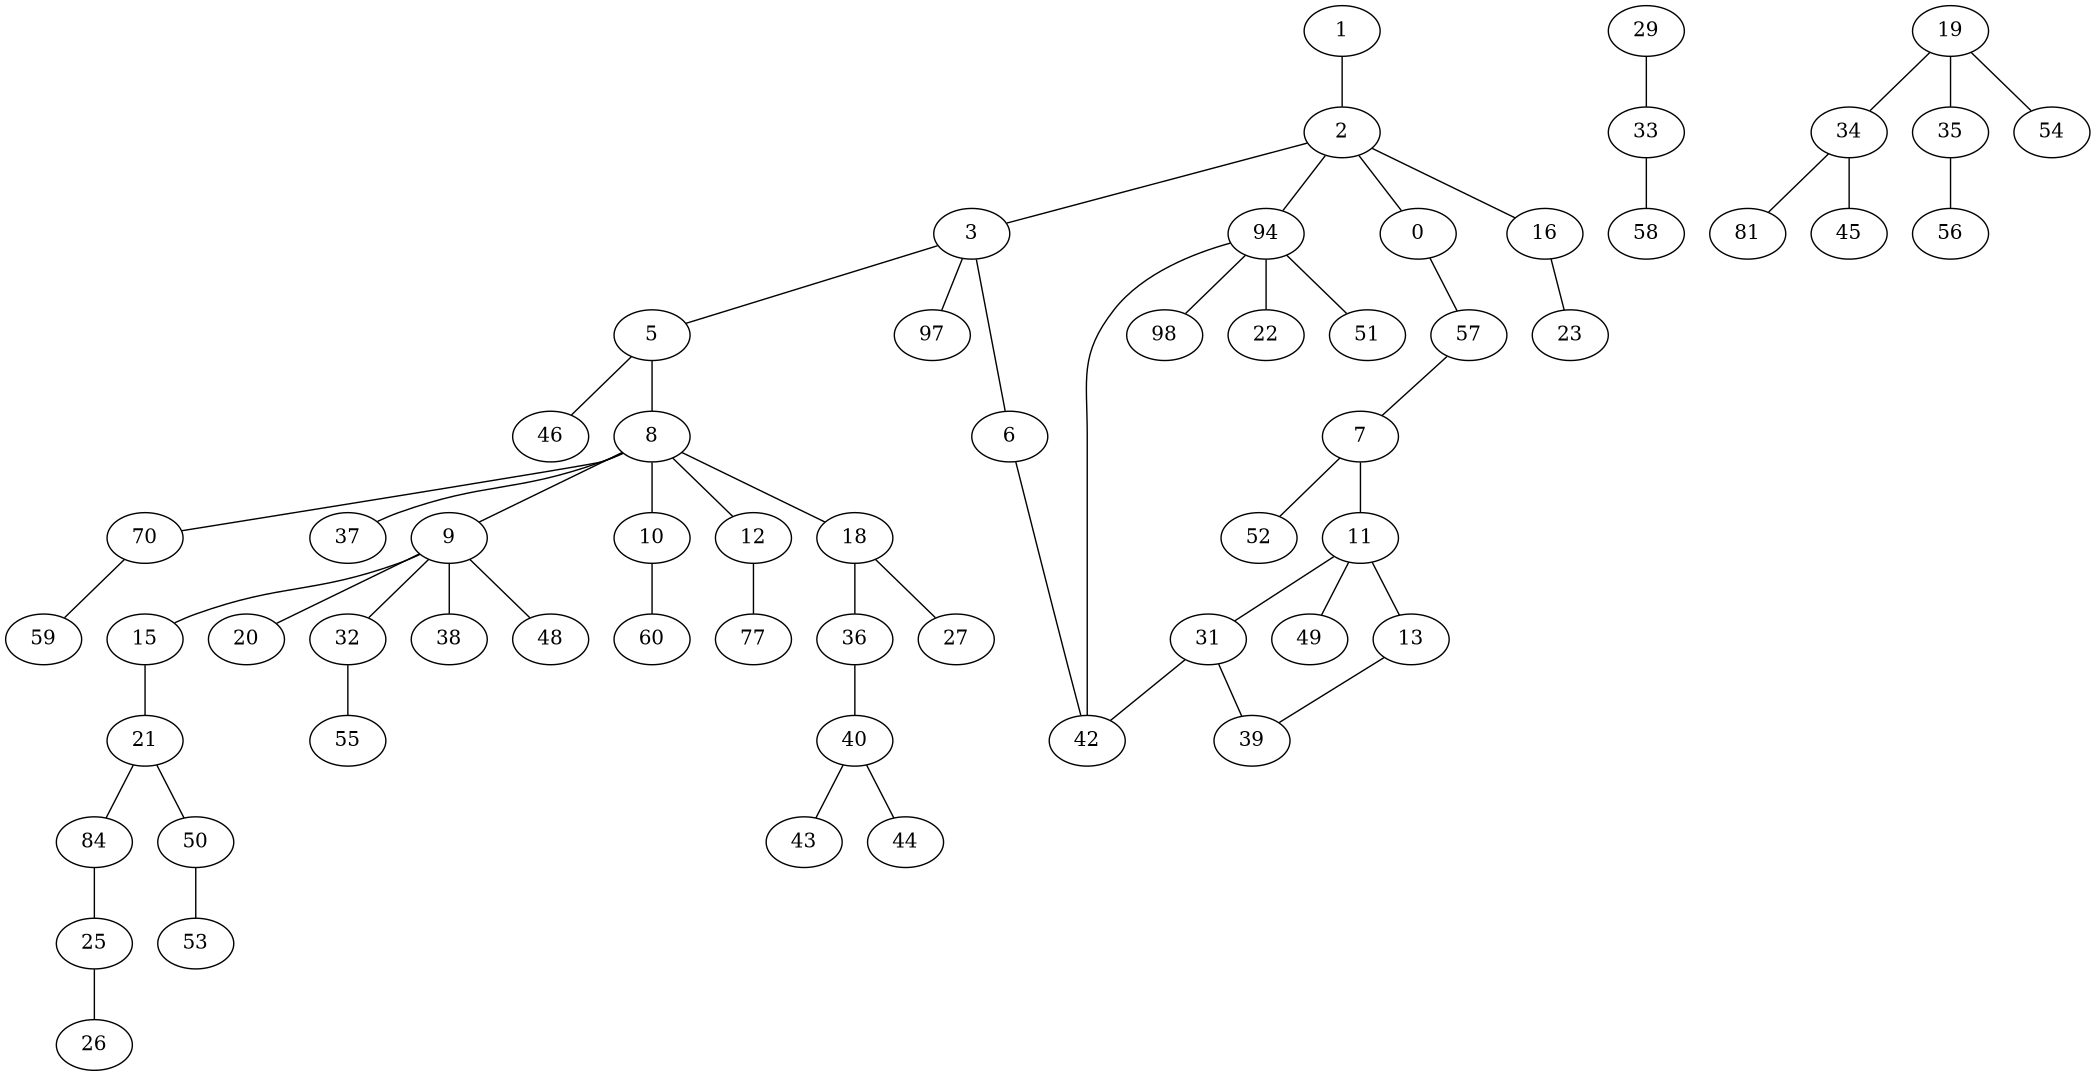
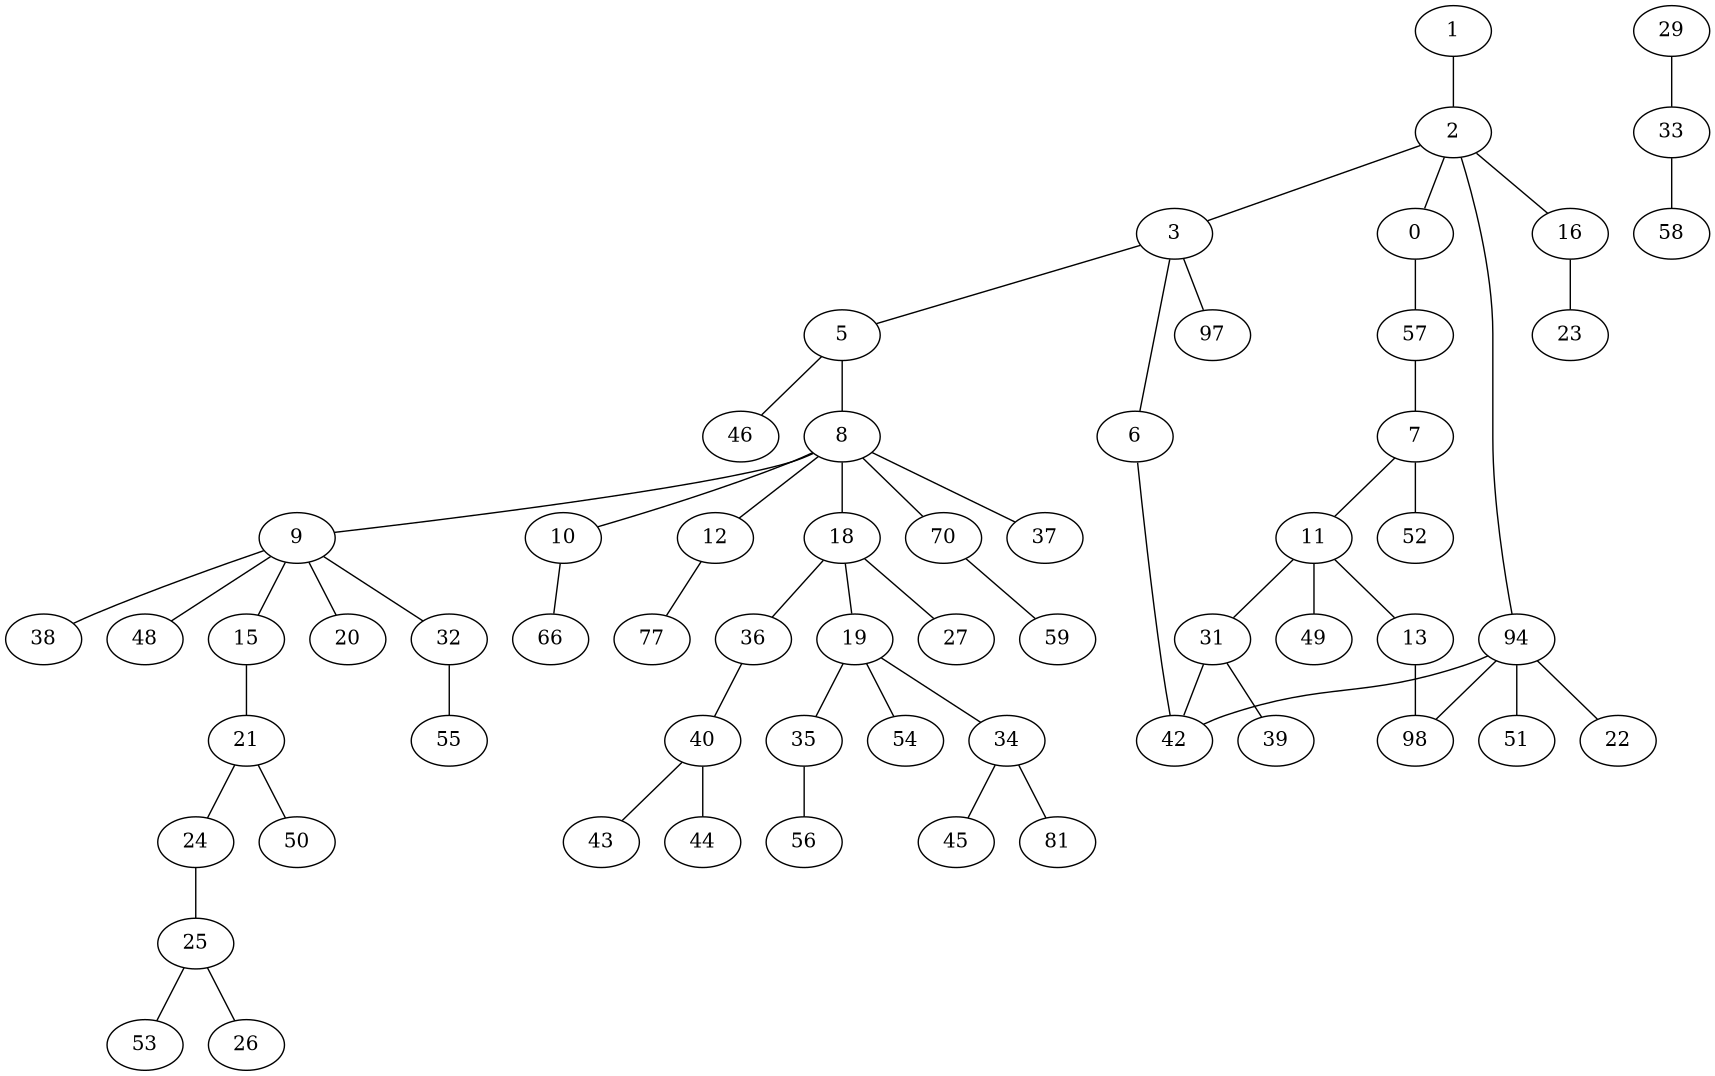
edge "18" -- "19": added
node "60": label "60" -> "66"
edge "13" -- "39": now "13" -- "98"
node "84": label "84" -> "24"
edge "50" -- "53": now "25" -- "53"
